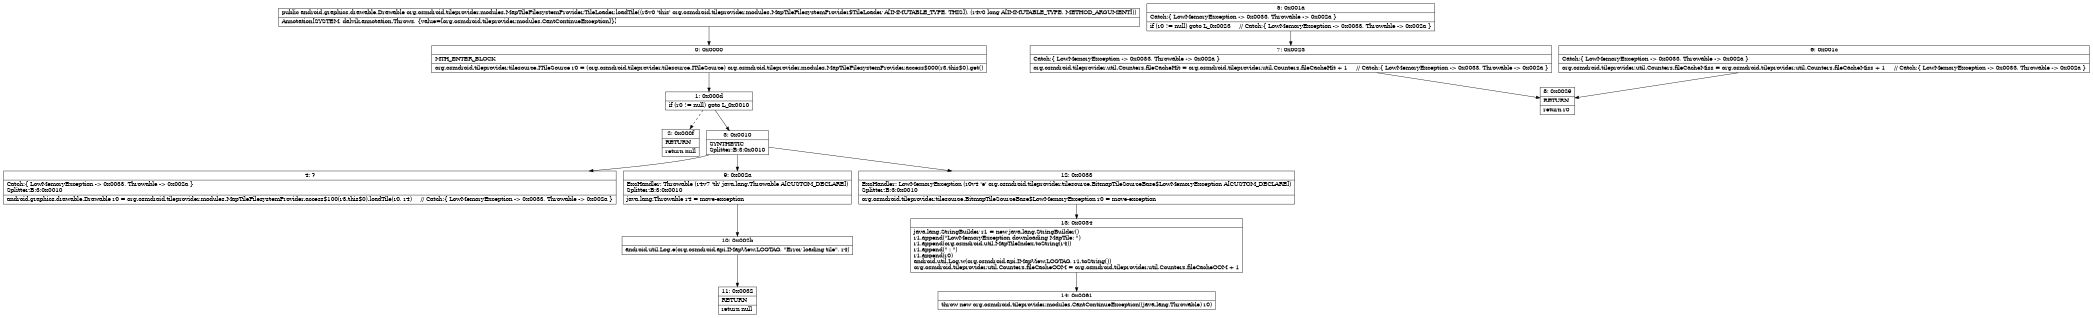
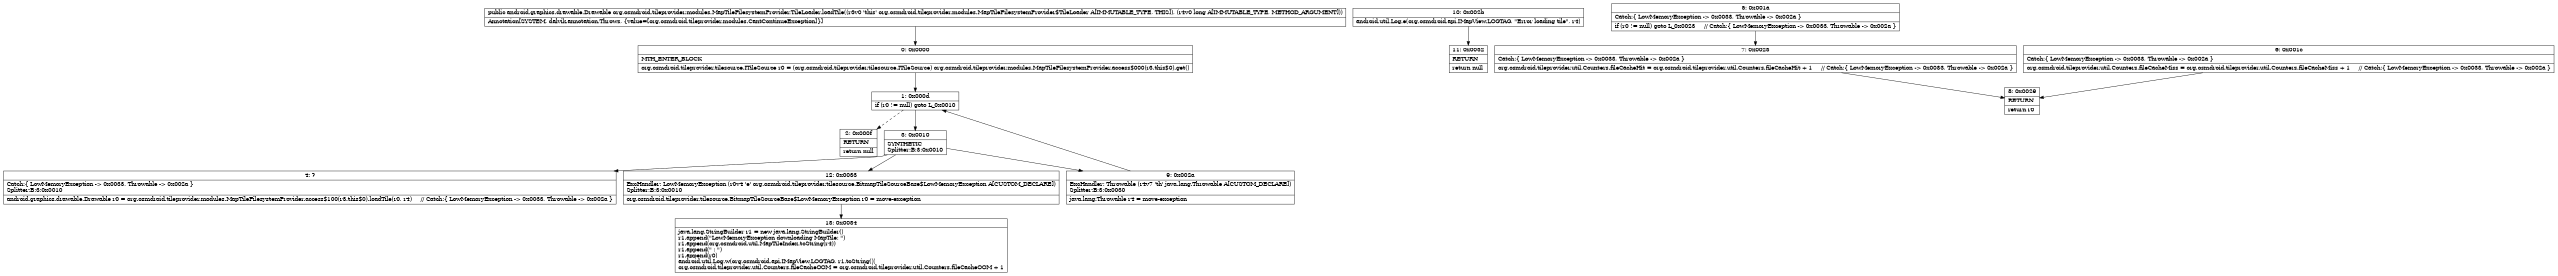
node "9: 0x002a": text "Splitter:B:3:0x0010" -> "Splitter:B:3:0x0030"
edge "9: 0x002a" -> "10: 0x002b": now "9: 0x002a" -> "1: 0x000d"
node "14: 0x0061": removed
